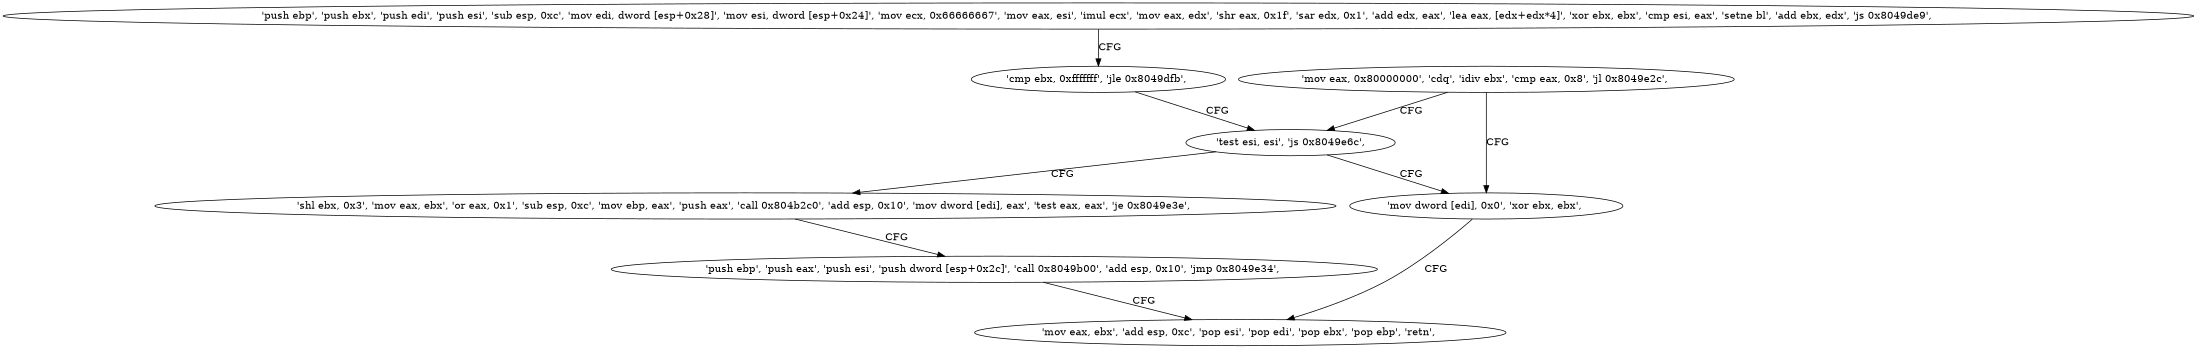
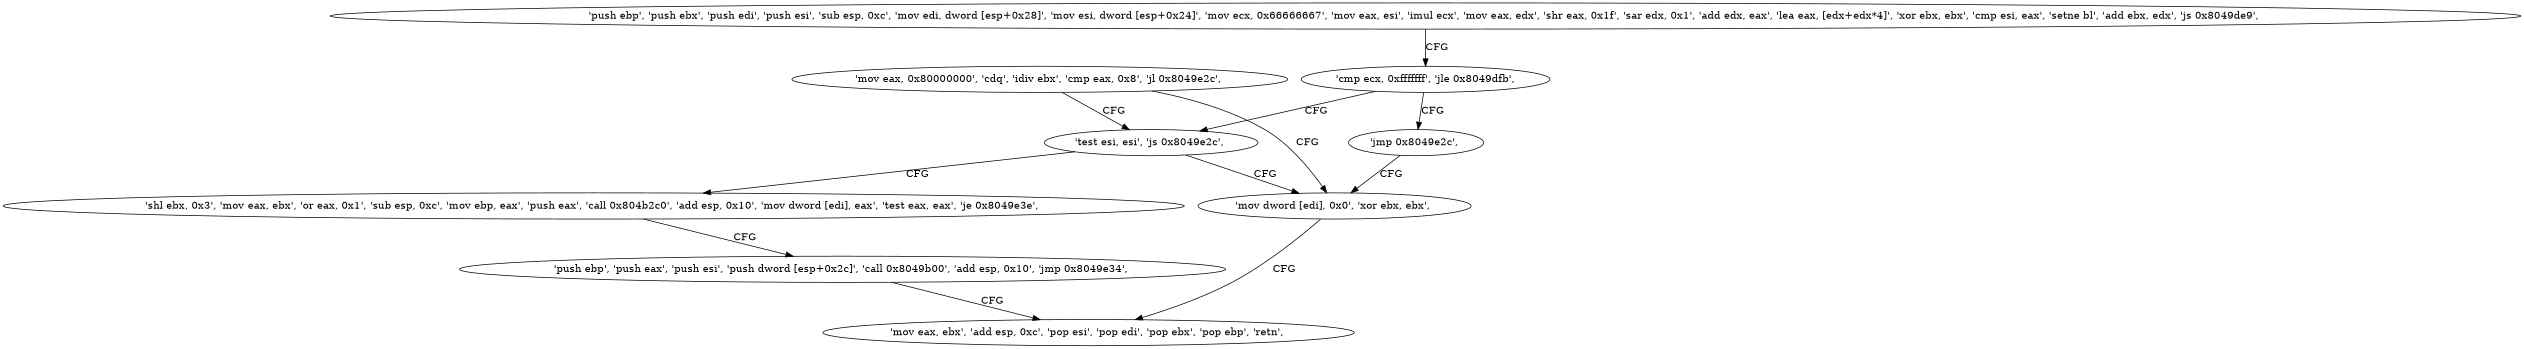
node "'cmp ebx, 0xfffffff', 'jle 0x8049dfb',": label "'cmp ebx, 0xfffffff', 'jle 0x8049dfb'," -> "'cmp ecx, 0xfffffff', 'jle 0x8049dfb',"
node "'test esi, esi', 'js 0x8049e6c',": label "'test esi, esi', 'js 0x8049e6c'," -> "'test esi, esi', 'js 0x8049e2c',"
node "'jmp 0x8049e2c',": added
